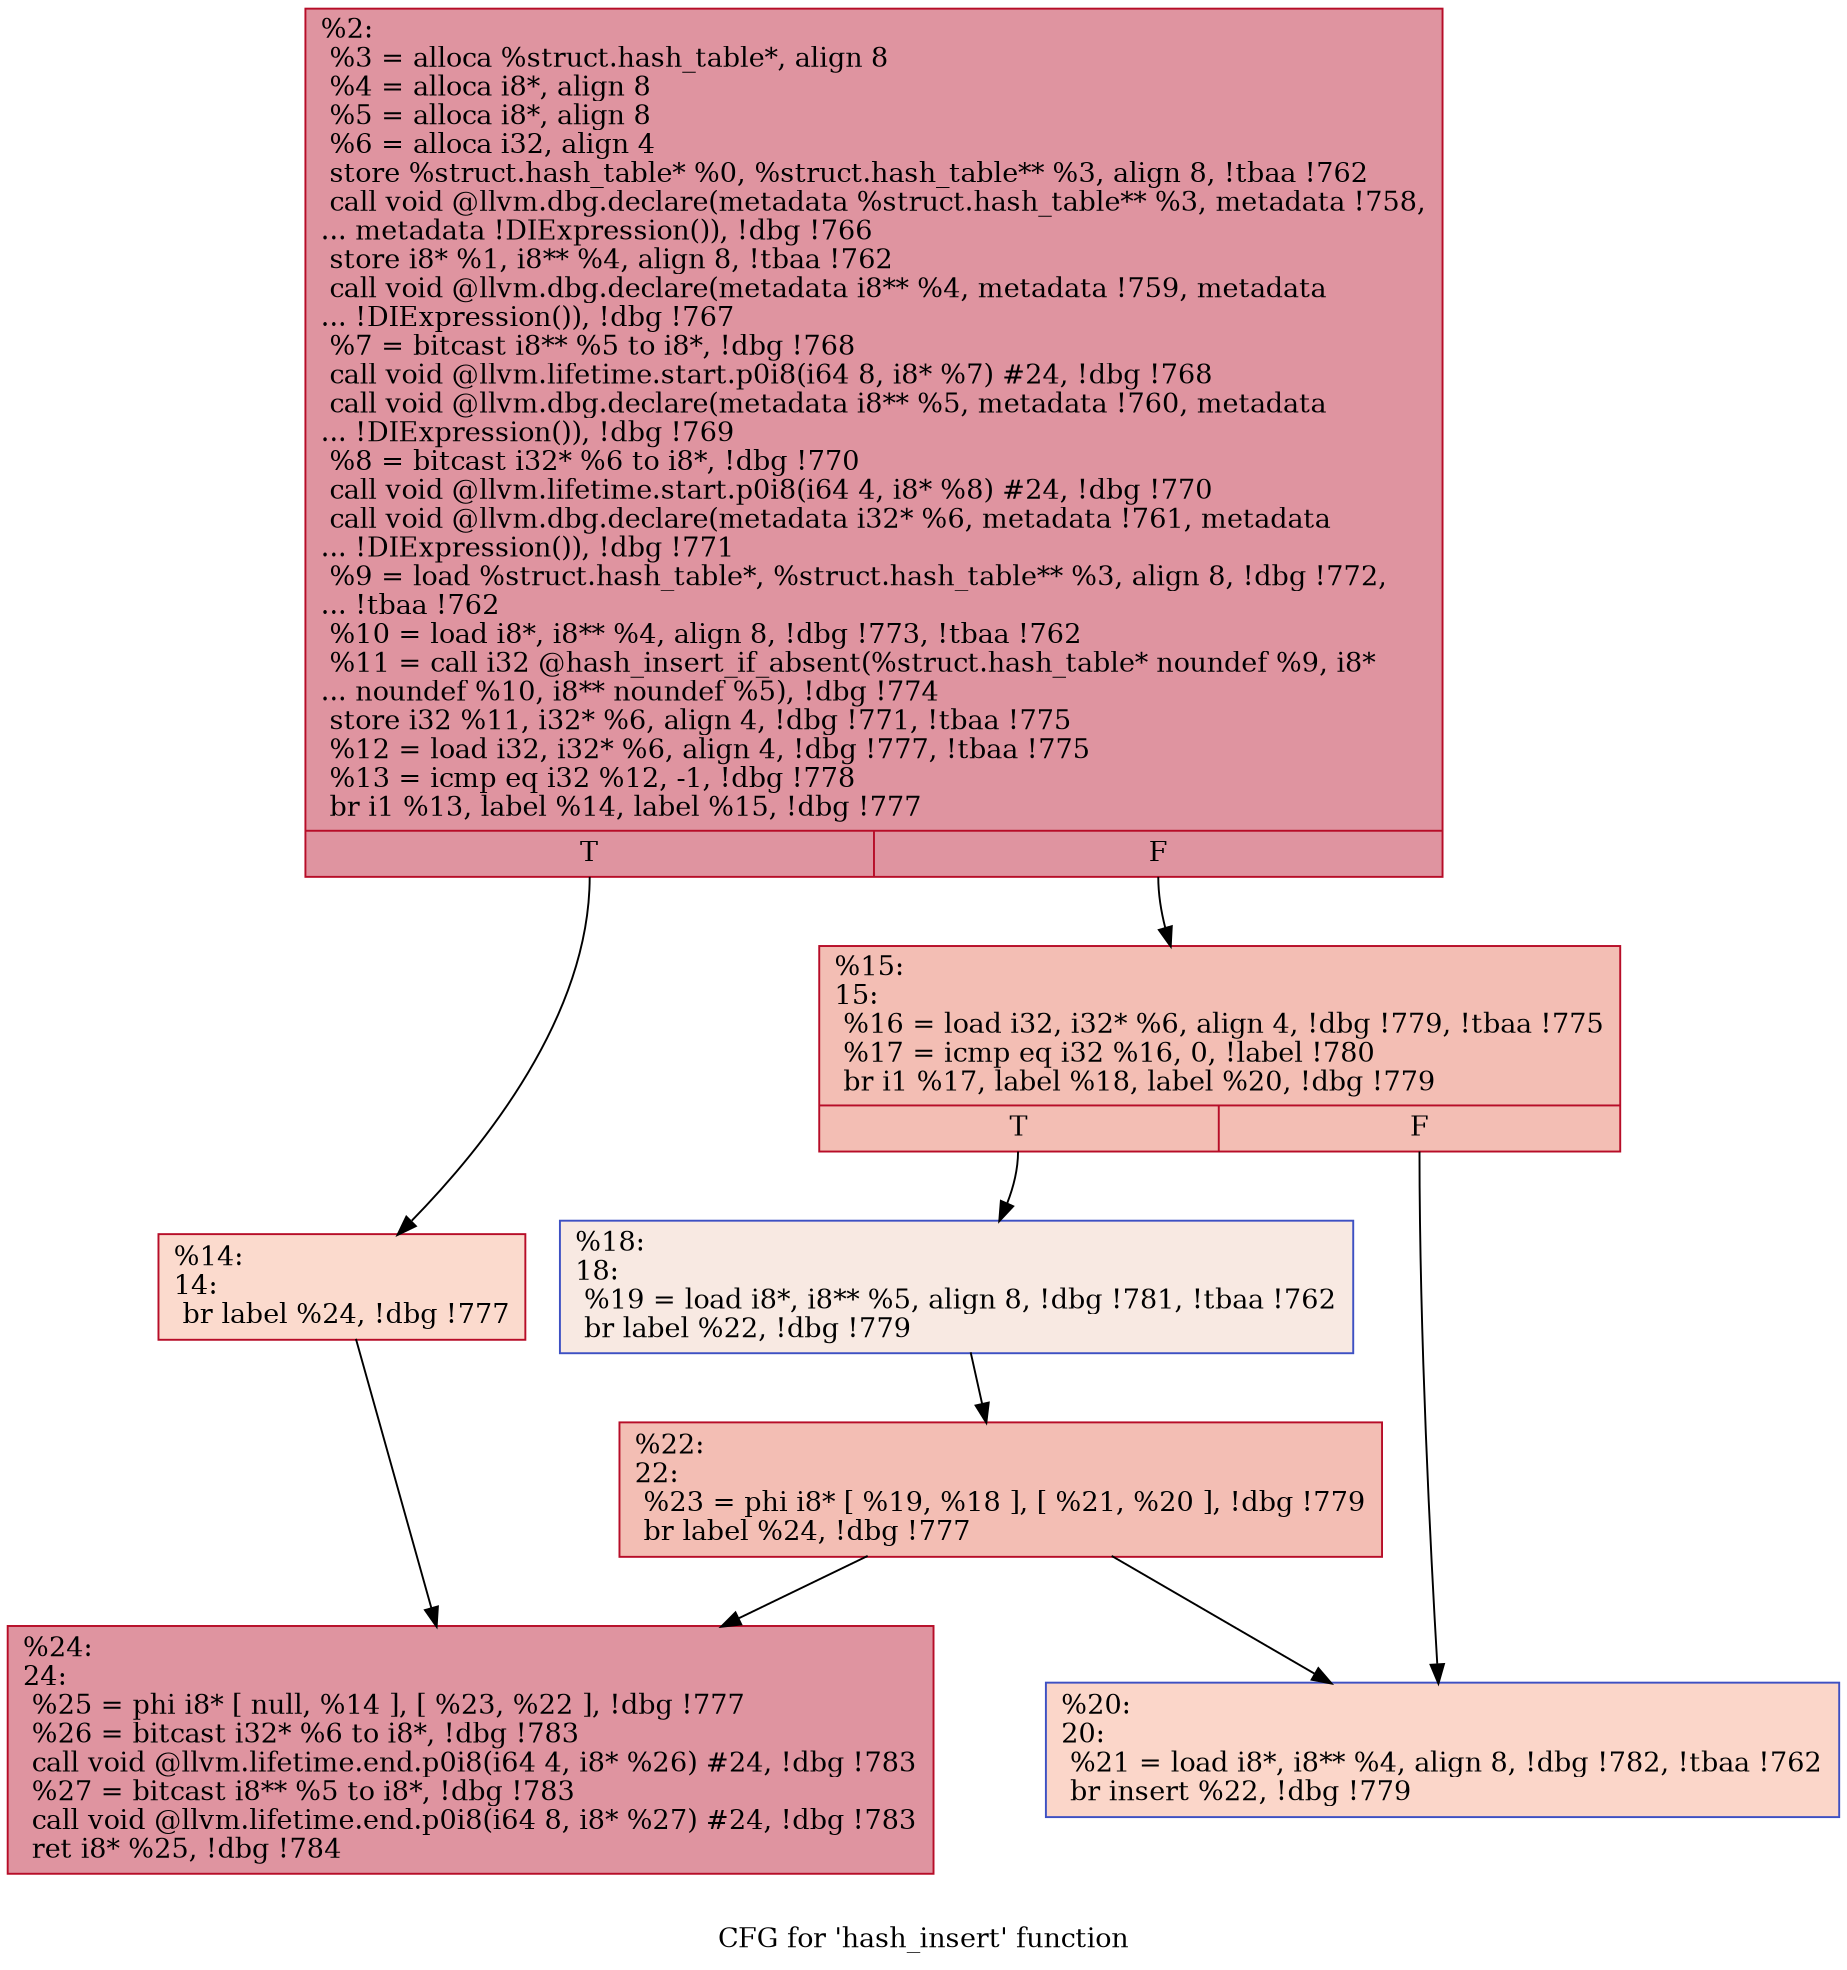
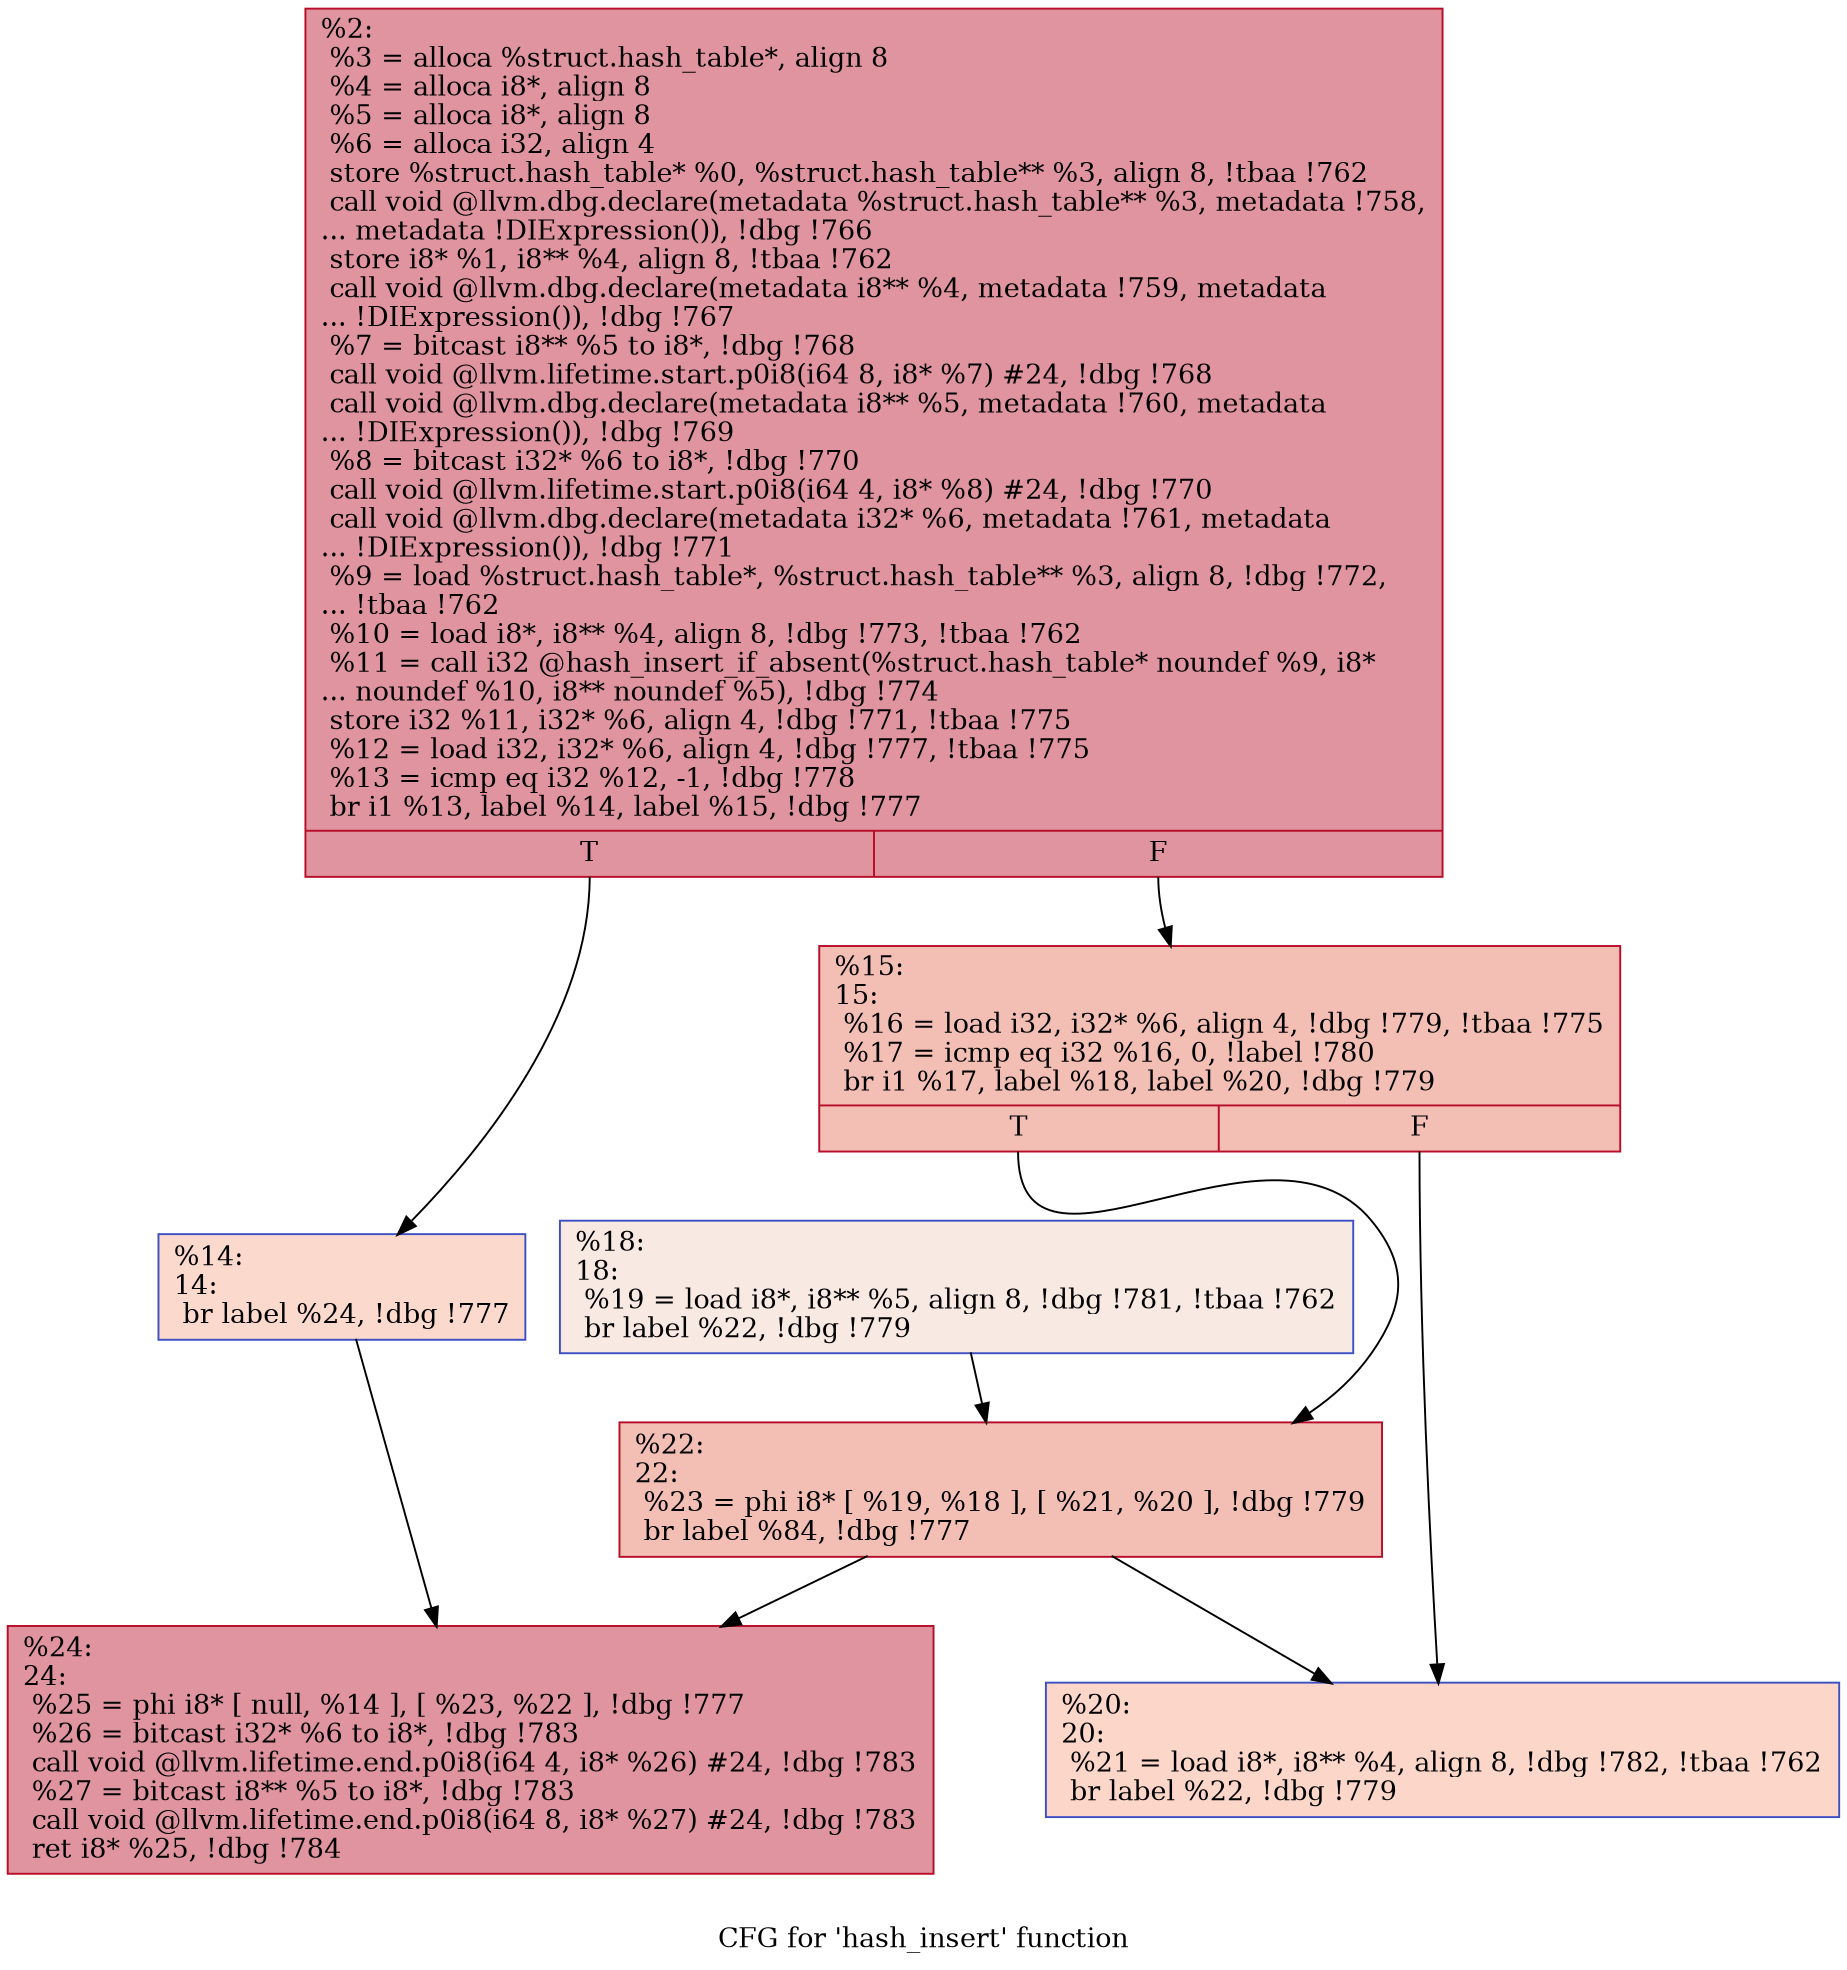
edge "%15:" -> "%18:": now "%15:" -> "%22:"
node "%14:": color #b70d28ff -> #3d50c3ff
node "%22:": text "br label %24, !dbg !777" -> "br label %84, !dbg !777"
node "%20:": text "br insert %22, !dbg !779" -> "br label %22, !dbg !779"
